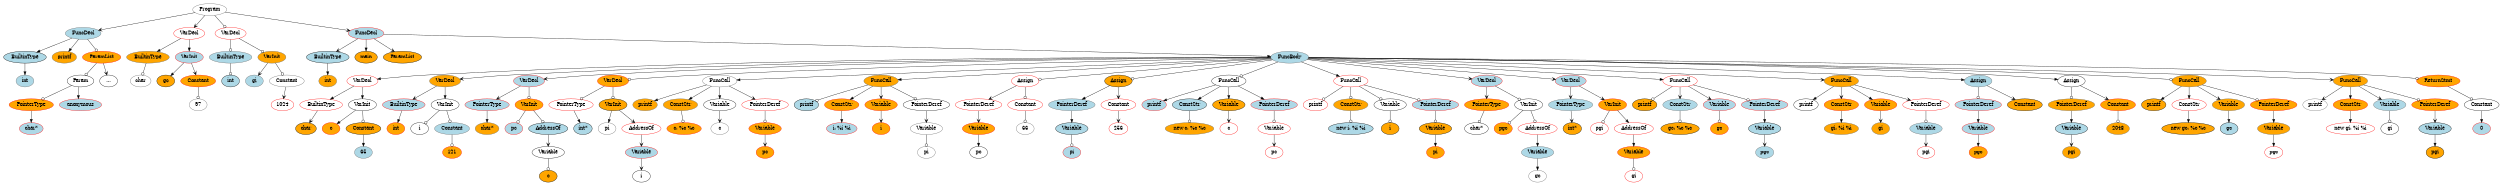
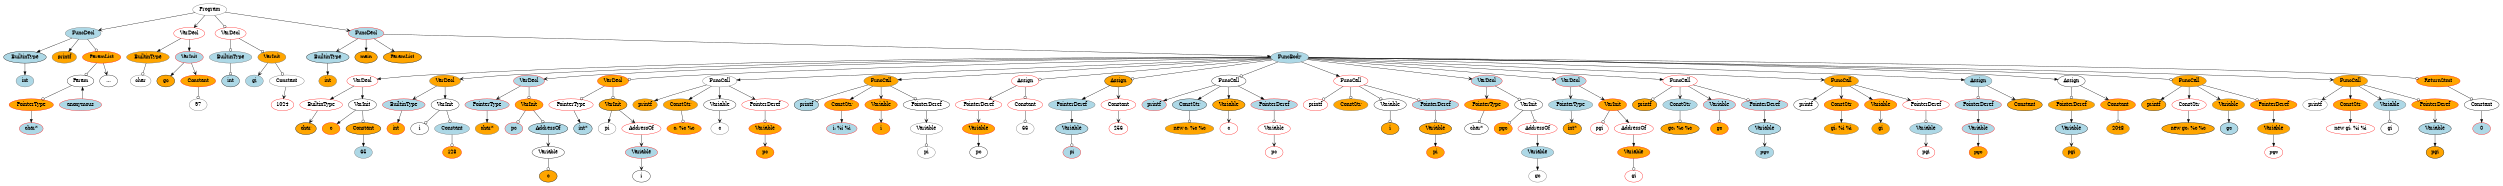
edge "Param" -> "anonymous": reversed
node "new i: %i %i": removed
node "121": label "121" -> "128"
